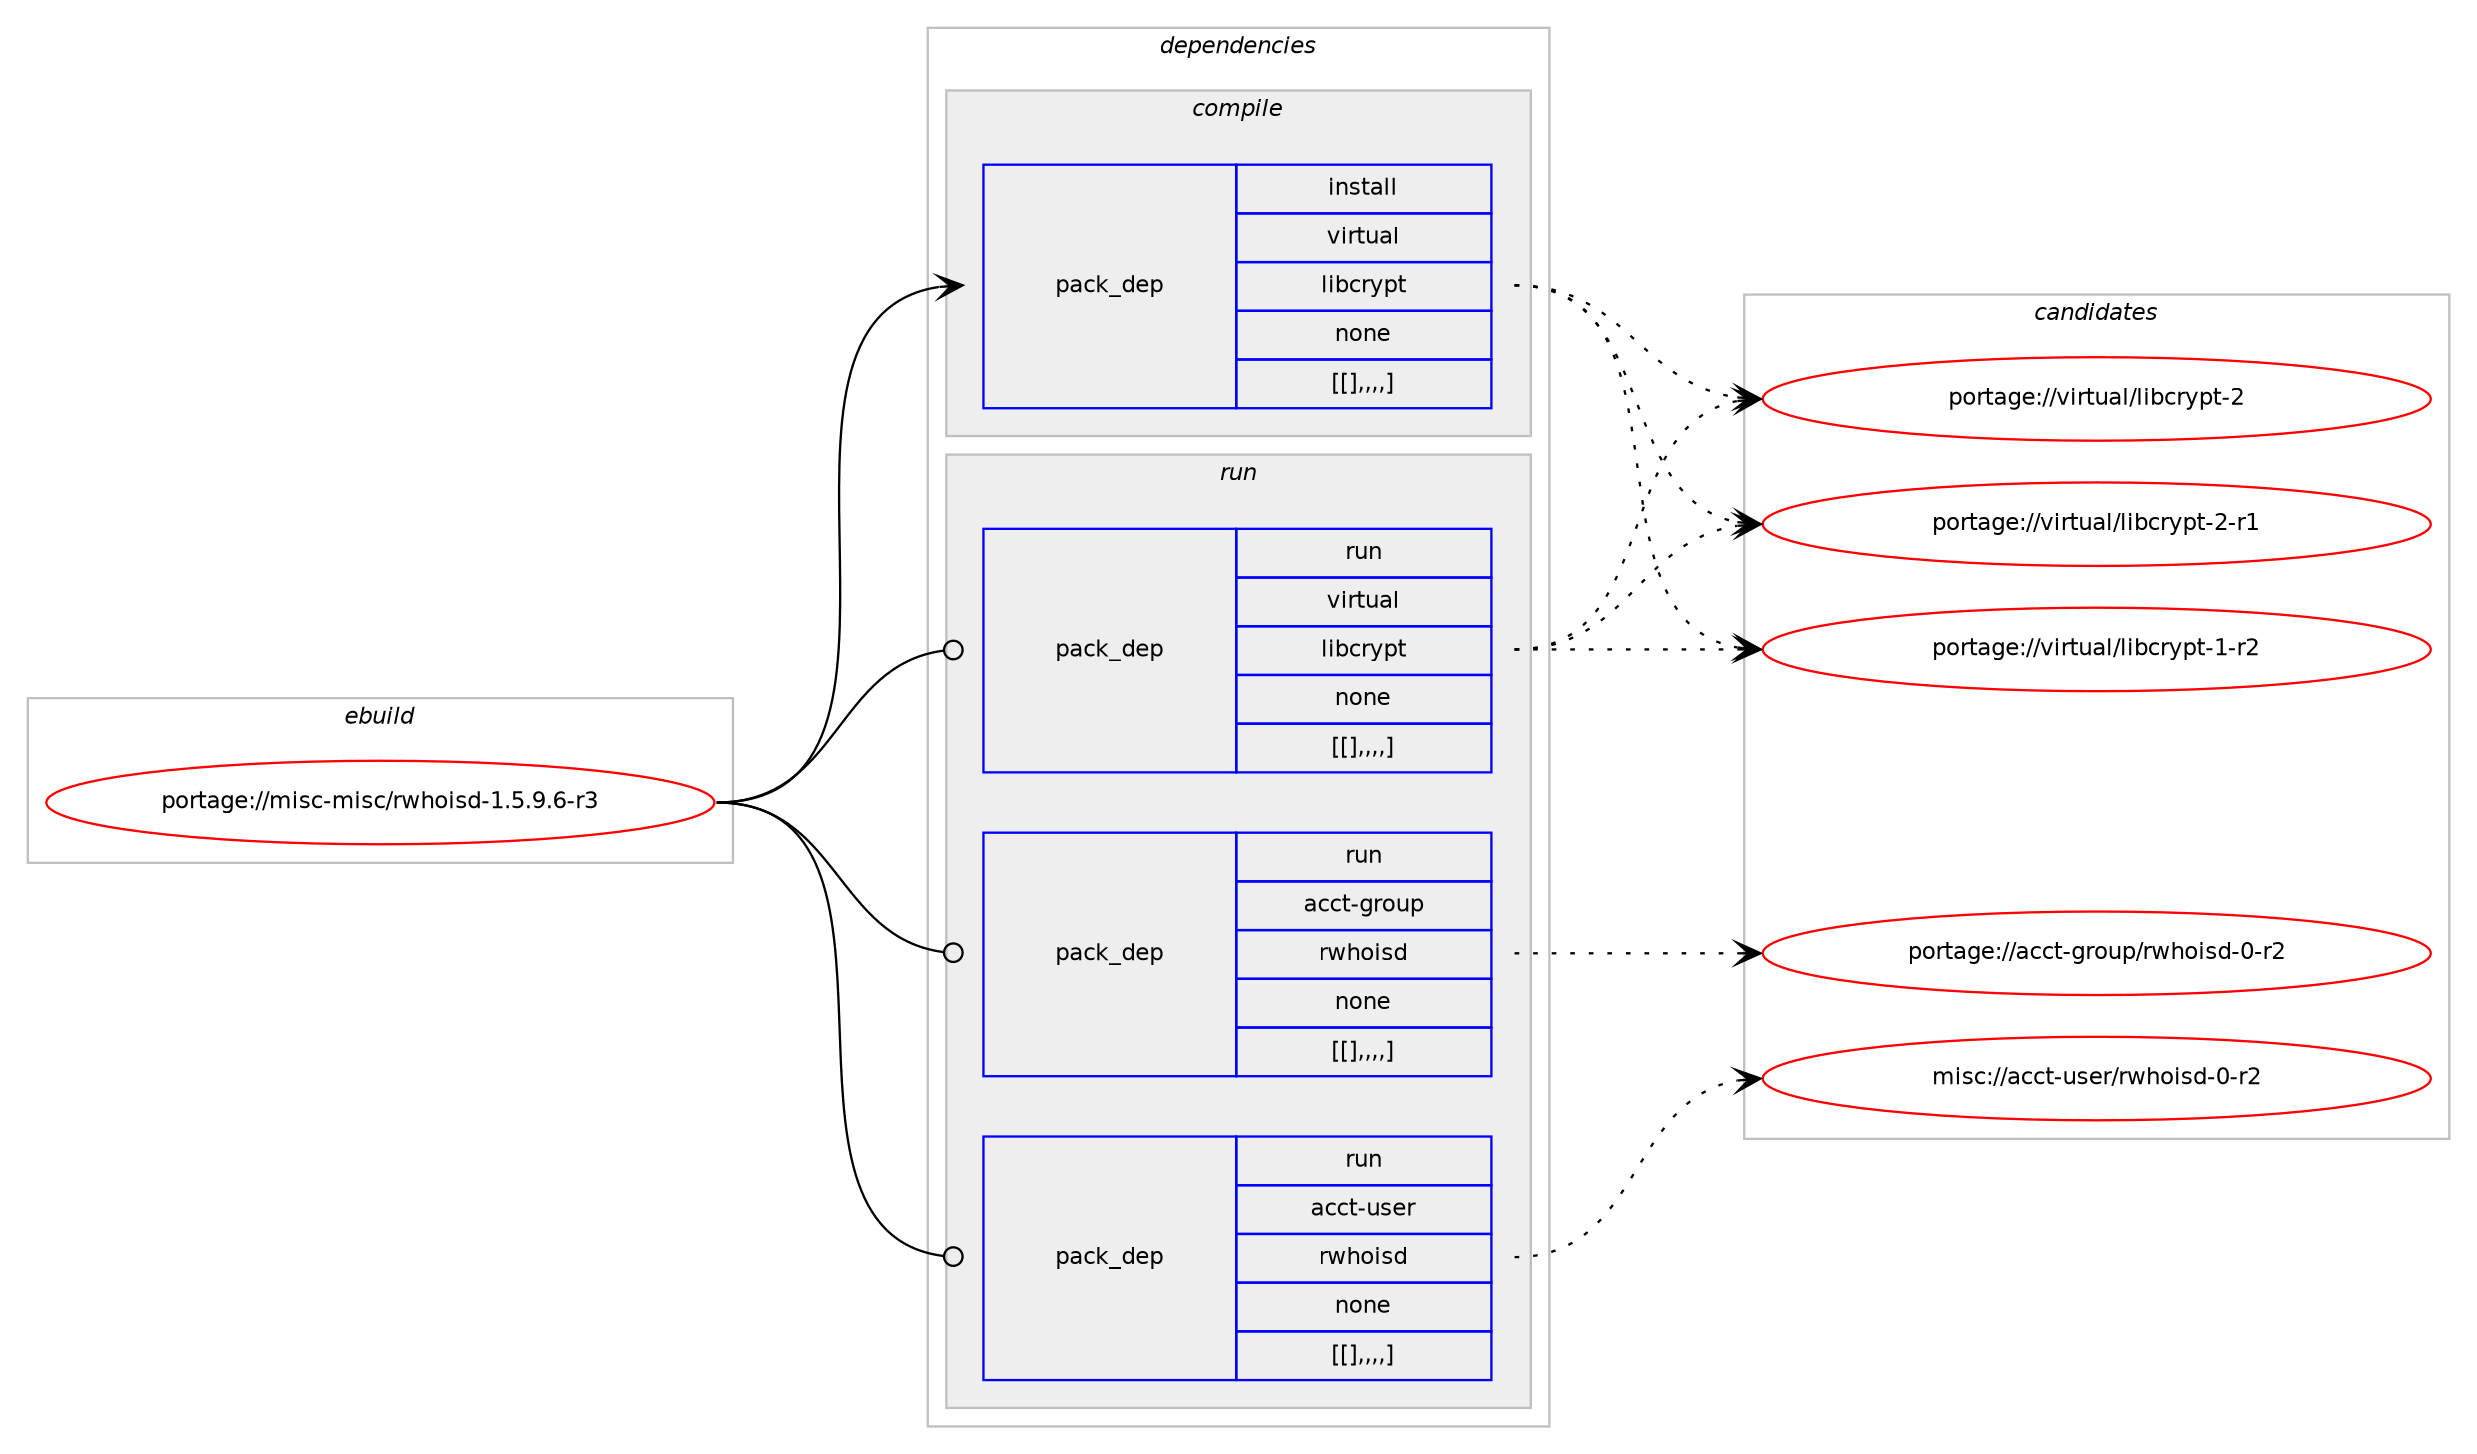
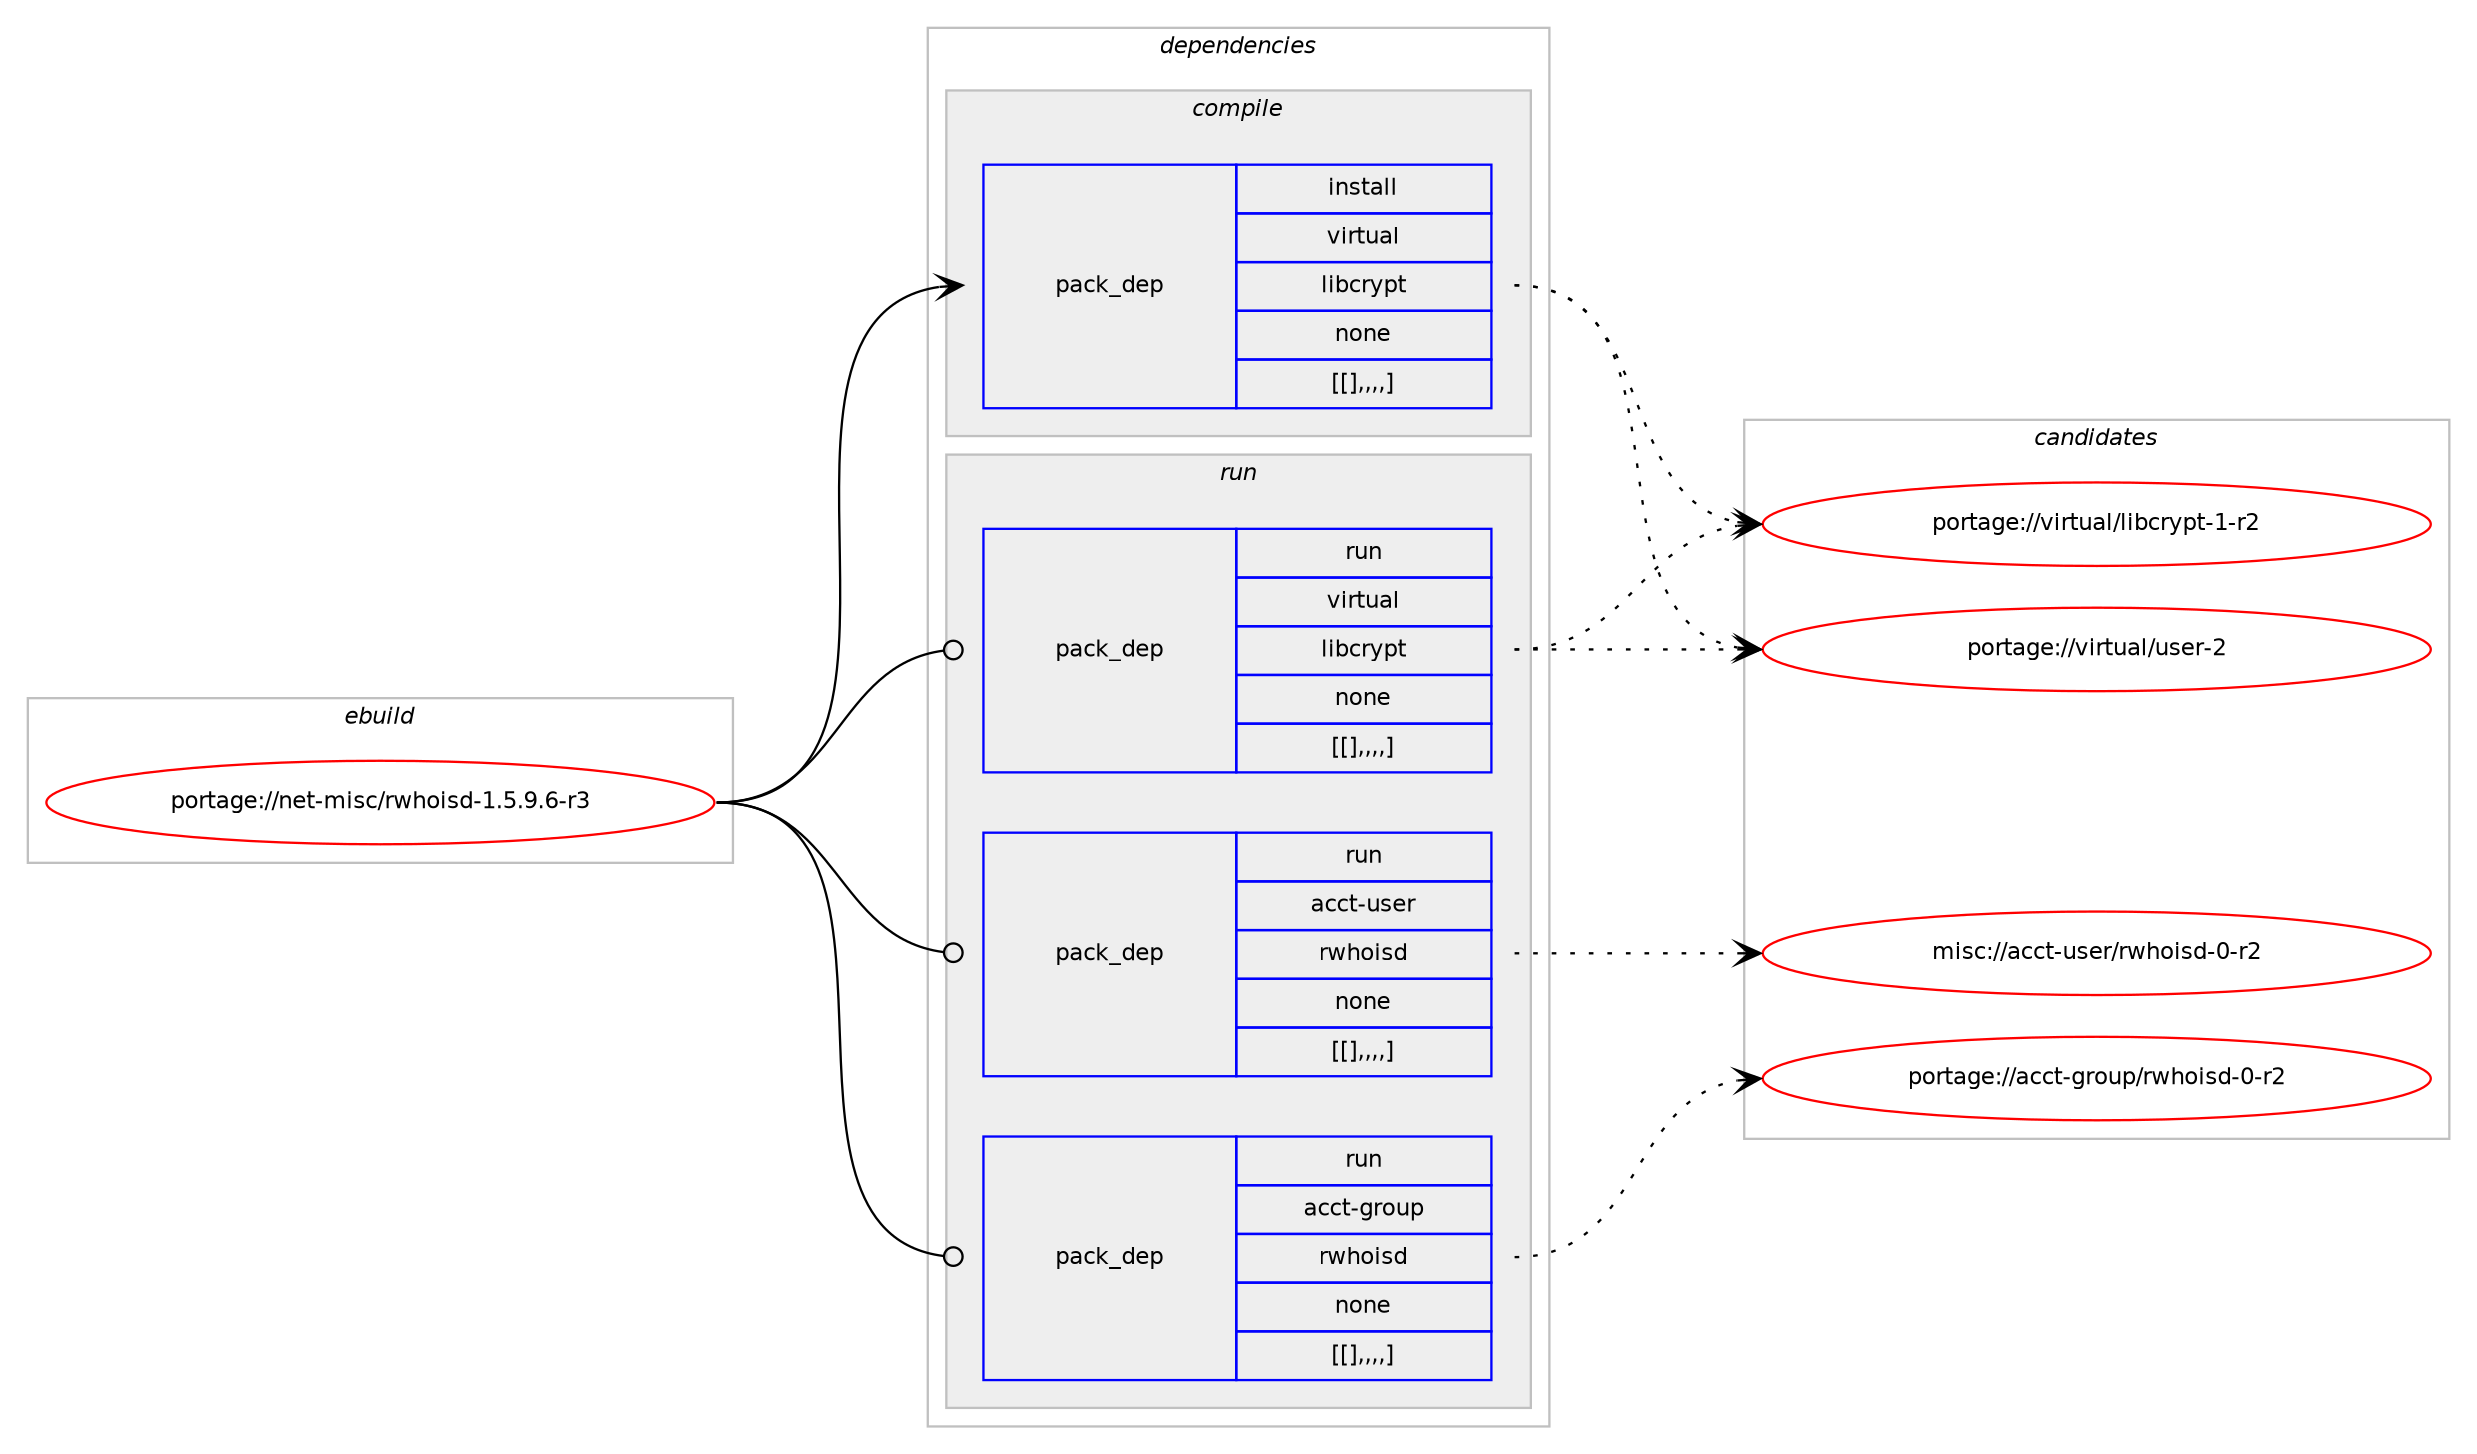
node "portage://virtual/libcrypt-2": label "portage://virtual/libcrypt-2" -> "portage://virtual/user-2"
node "portage://virtual/libcrypt-2-r1": removed
node "portage://misc-misc/rwhoisd-1.5.9.6-r3": label "portage://misc-misc/rwhoisd-1.5.9.6-r3" -> "portage://net-misc/rwhoisd-1.5.9.6-r3"
